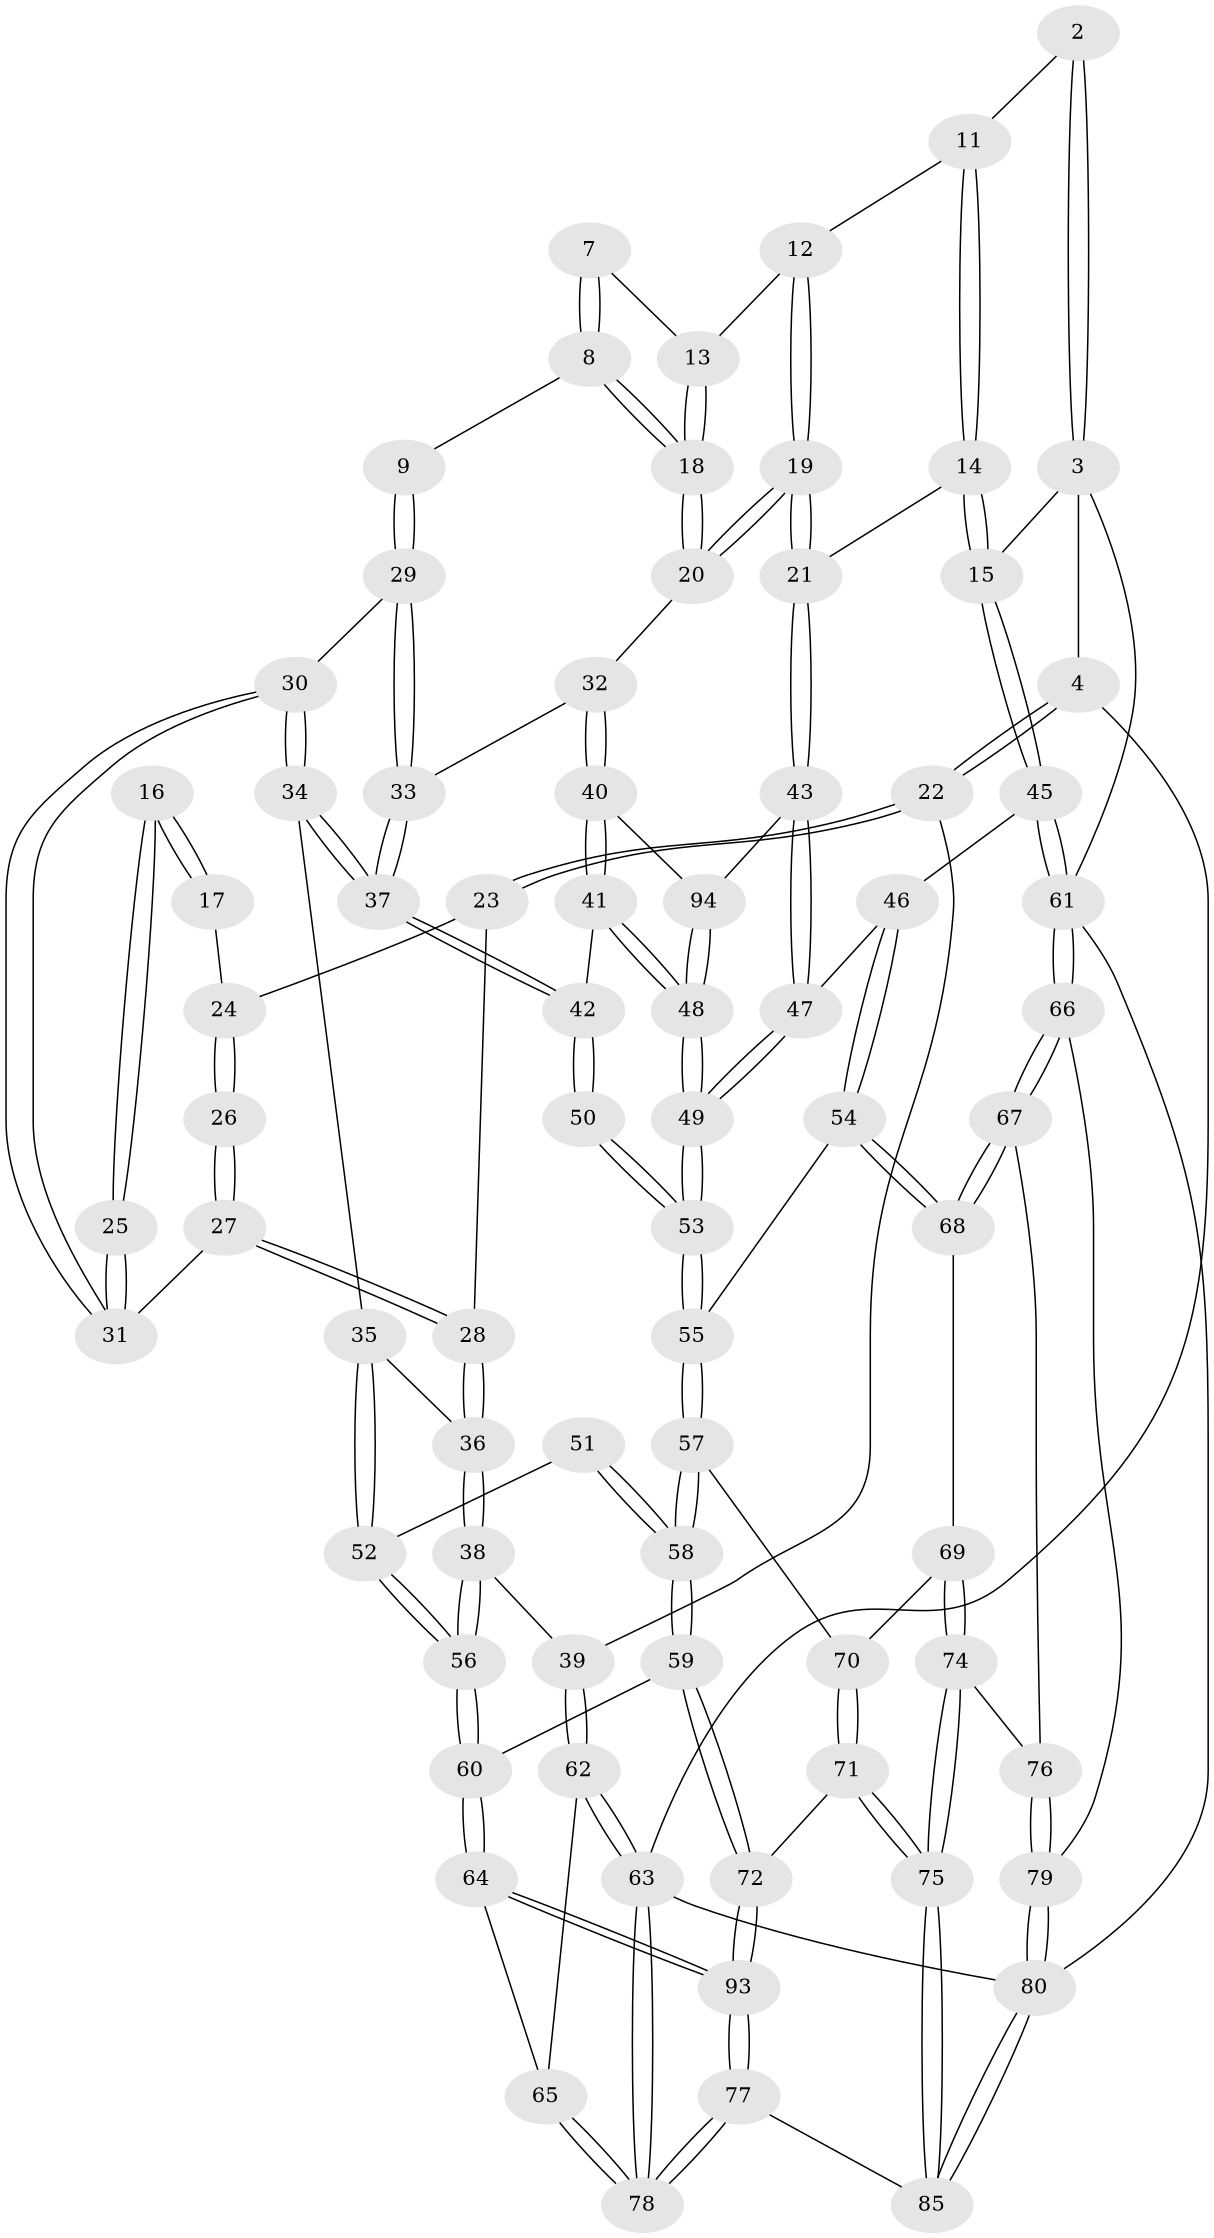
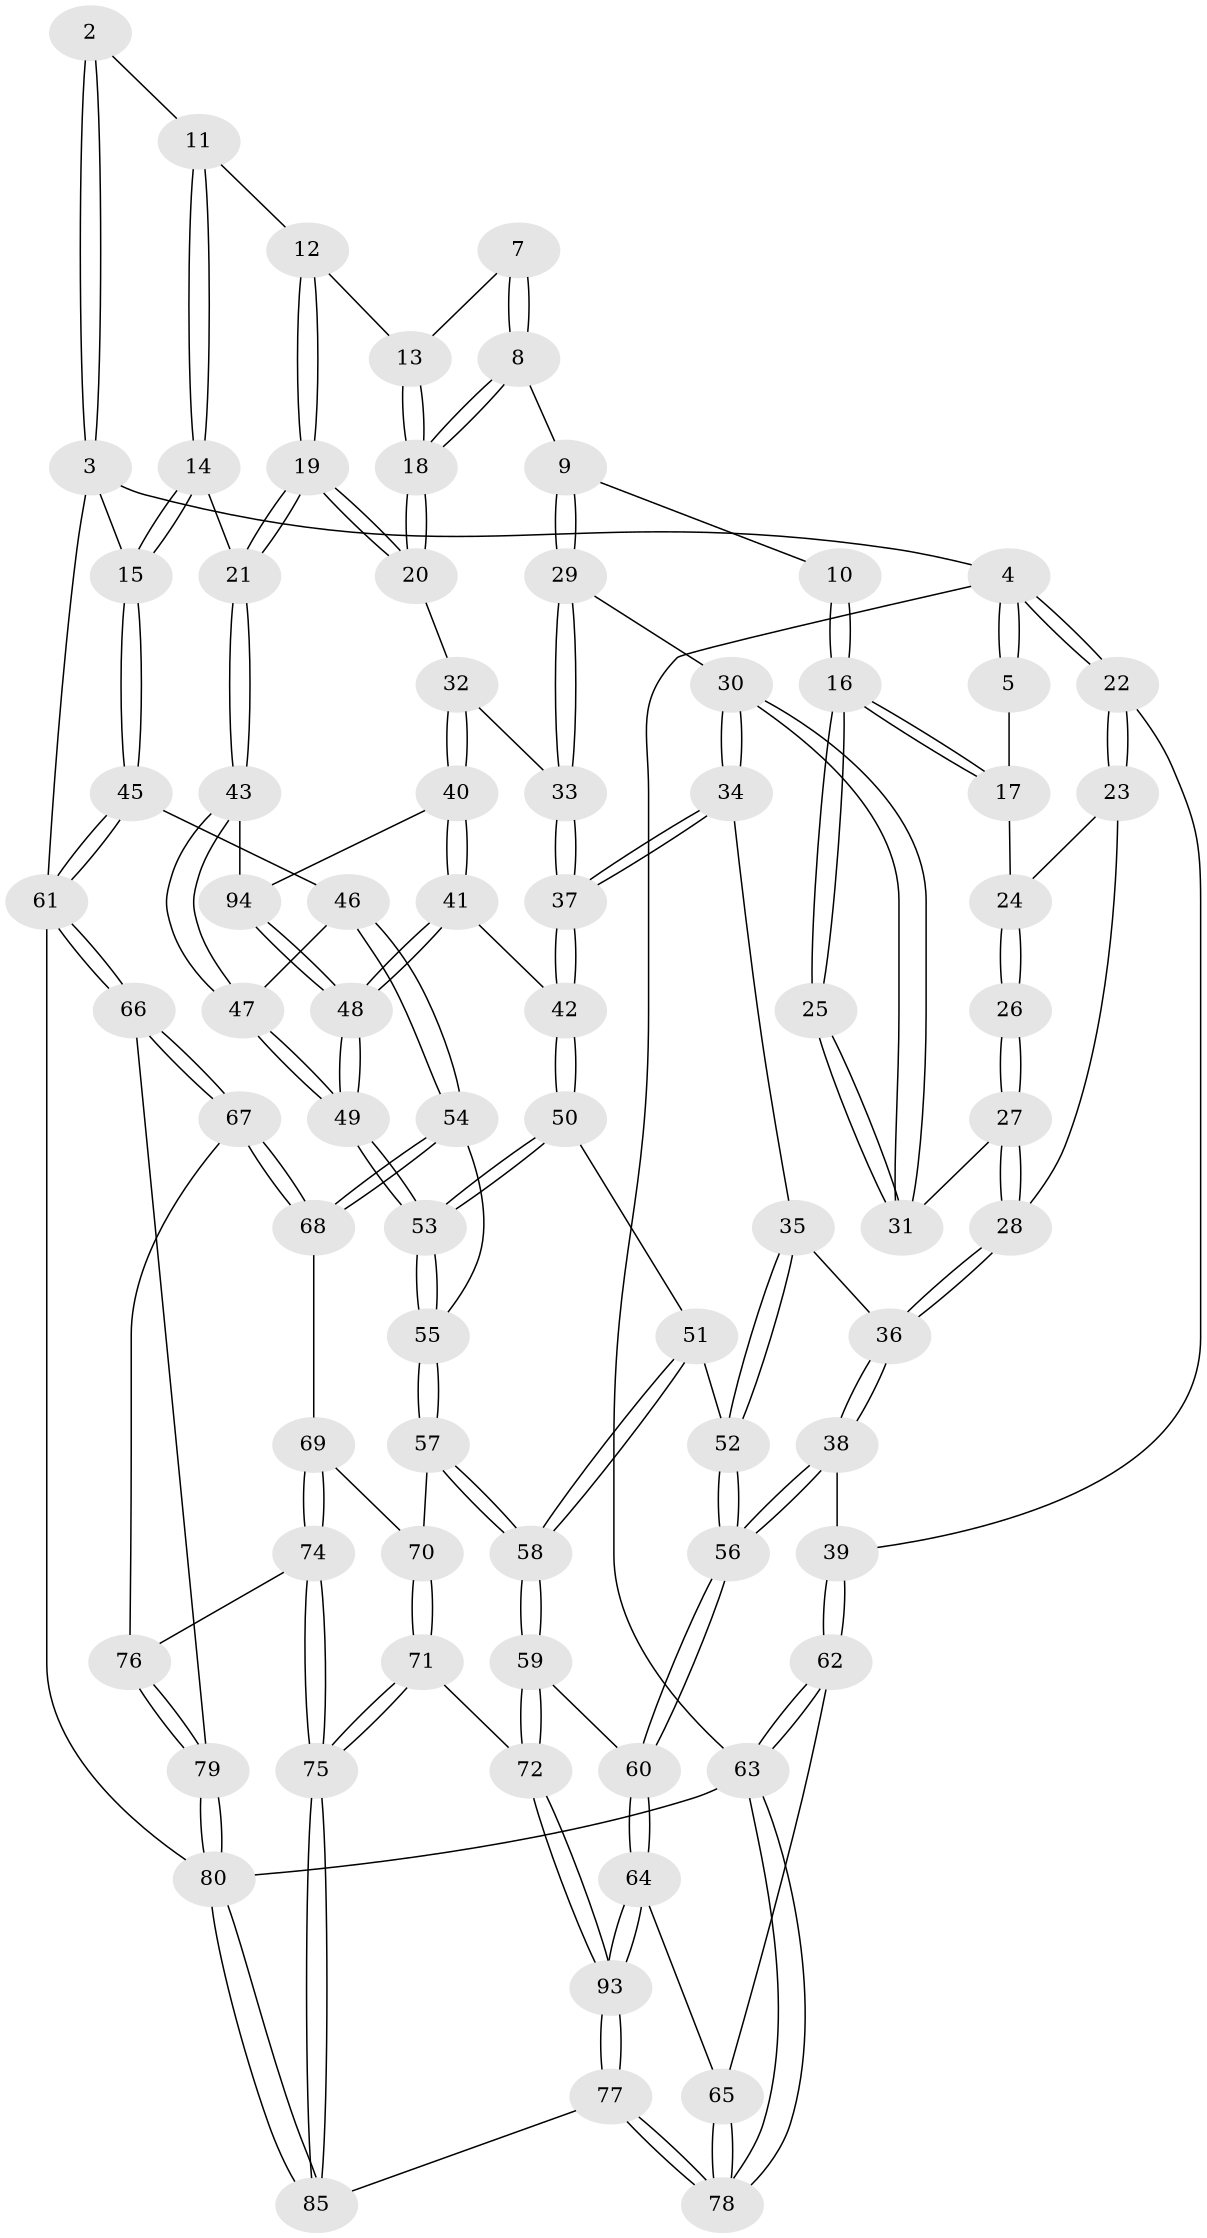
node "10": added
node "5": added
edge "50" -- "51": added
